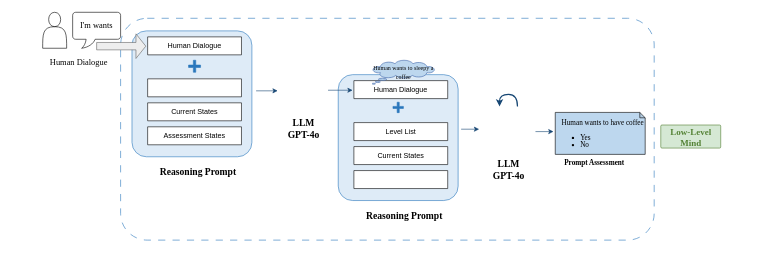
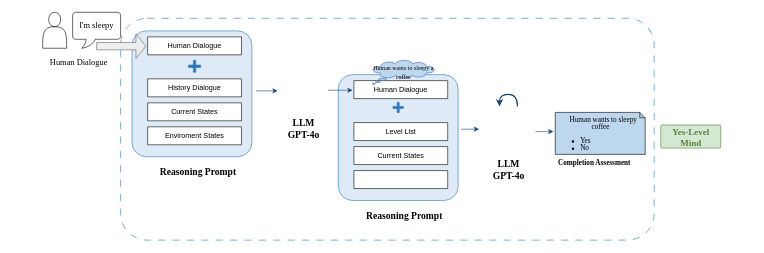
node "I'm wants": label "I'm wants" -> "I'm sleepy"
node "History Dialogue": added
node "Human wants to have coffee Yes No": label "Human wants to have coffee Yes No" -> "Human wants to sleepy coffee Yes No"
node "Assessment States": label "Assessment States" -> "Enviroment States"
node "Low-Level Mind": label "Low-Level Mind" -> "Yes-Level Mind"
node "Prompt Assessment": label "Prompt Assessment" -> "Completion Assessment"
